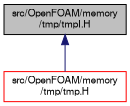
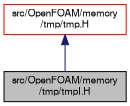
edge "src/OpenFOAM/memory /tmp/tmp.H" -> "src/OpenFOAM/memory /tmp/tmpI.H": reversed
